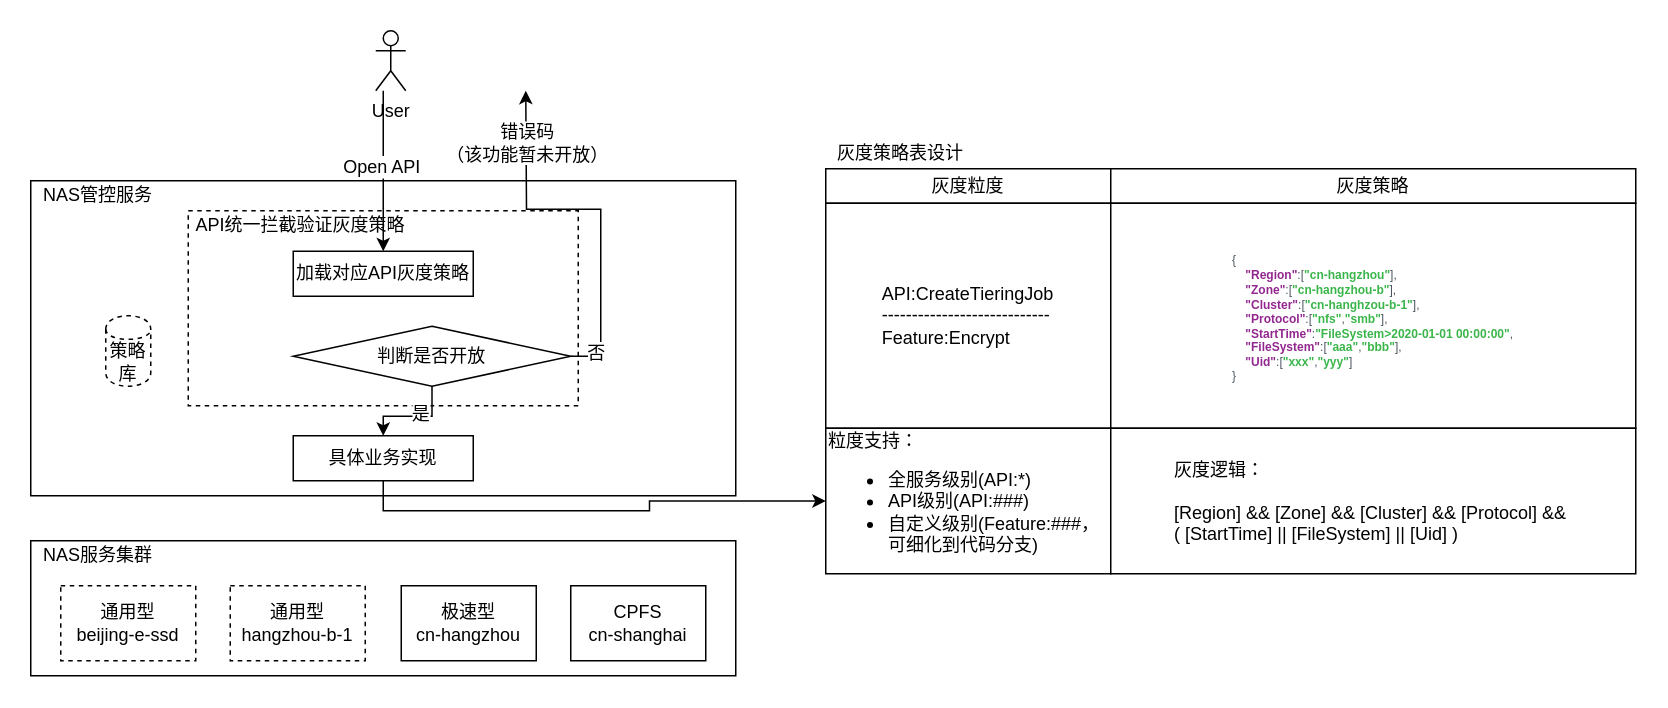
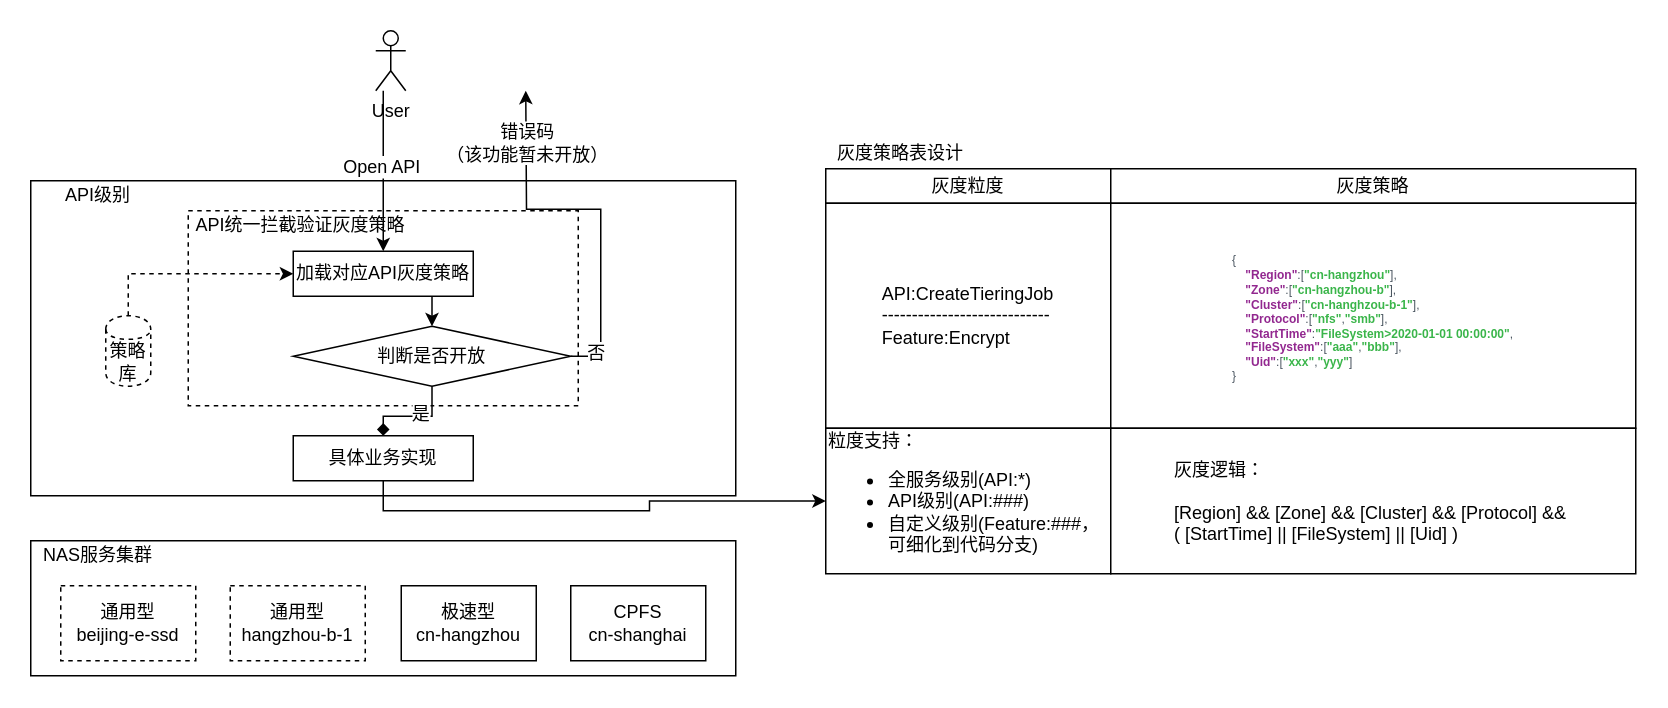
node "NAS管控服务": label "NAS管控服务" -> "API级别"
edge "策略库" -> "加载对应API灰度策略": added
edge "加载对应API灰度策略" -> "判断是否开放": added
edge "判断是否开放" -> "具体业务实现": arrowhead classic -> diamond
